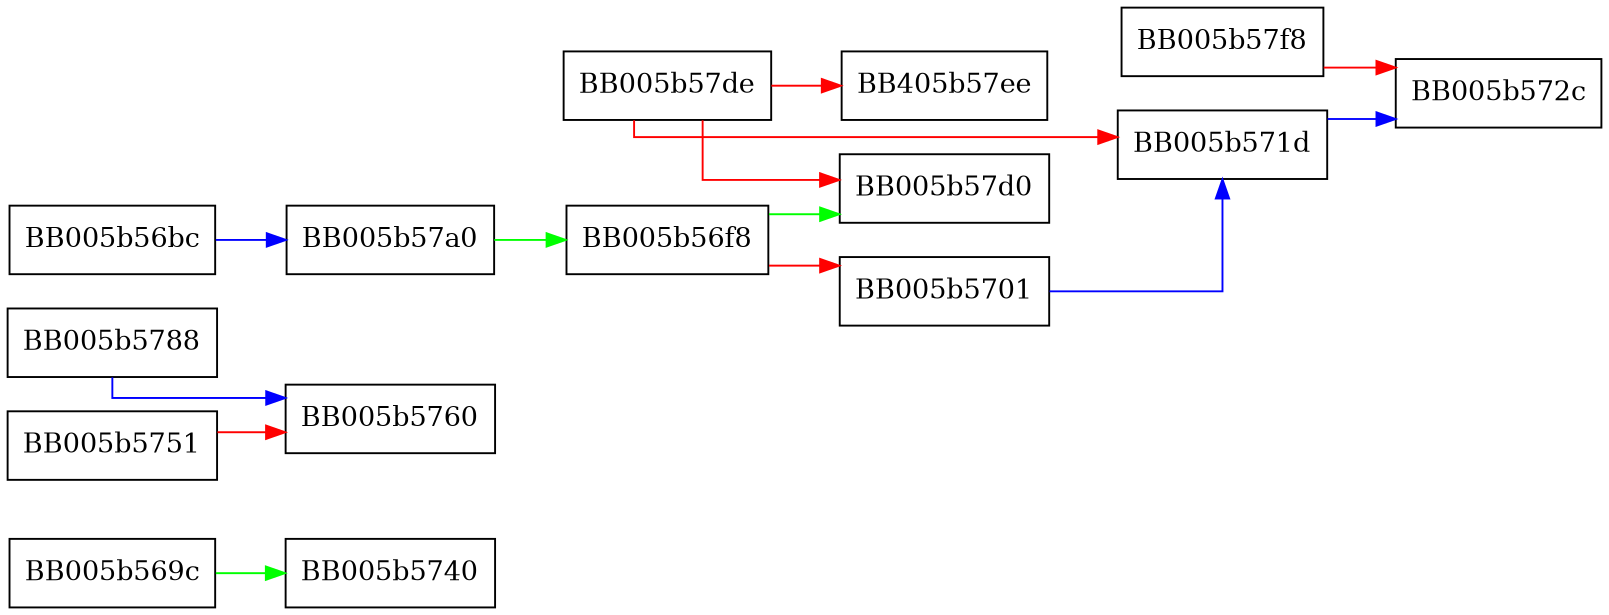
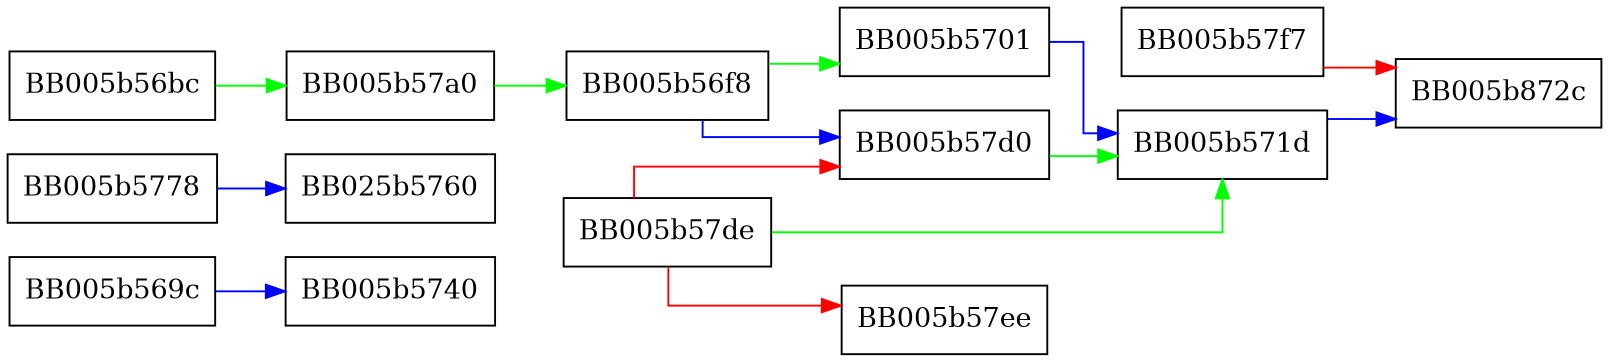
node "BB005b57f8": label "BB005b57f8" -> "BB005b57f7"
node "BB405b57ee": label "BB405b57ee" -> "BB005b57ee"
node "BB005b572c": label "BB005b572c" -> "BB005b872c"
edge "BB005b57de" -> "BB005b571d": color red -> green
edge "BB005b57d0" -> "BB005b571d": added
edge "BB005b56f8" -> "BB005b57d0": color green -> blue
edge "BB005b56bc" -> "BB005b57a0": color blue -> green
edge "BB005b56f8" -> "BB005b5701": color red -> green
node "BB005b5788": label "BB005b5788" -> "BB005b5778"
node "BB005b5760": label "BB005b5760" -> "BB025b5760"
node "BB005b5751": removed
edge "BB005b569c" -> "BB005b5740": color green -> blue
